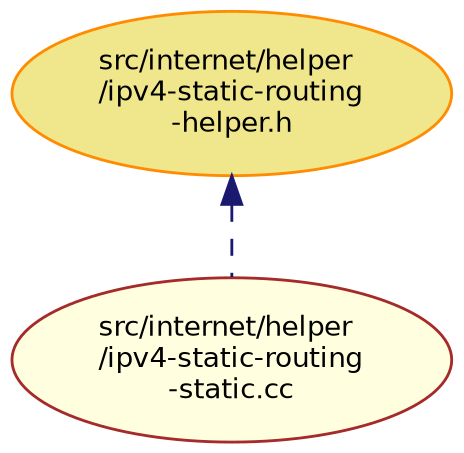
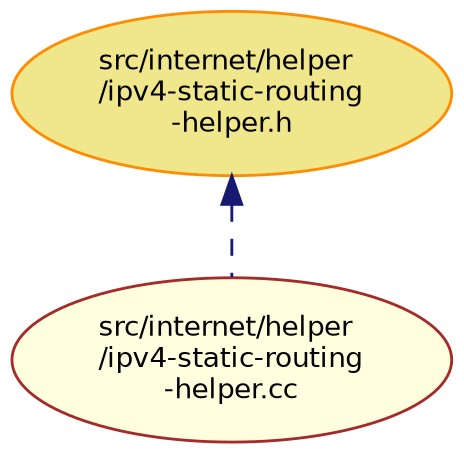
node "src/internet/helper /ipv4-static-routing -static.cc": label "src/internet/helper /ipv4-static-routing -static.cc" -> "src/internet/helper /ipv4-static-routing -helper.cc"
